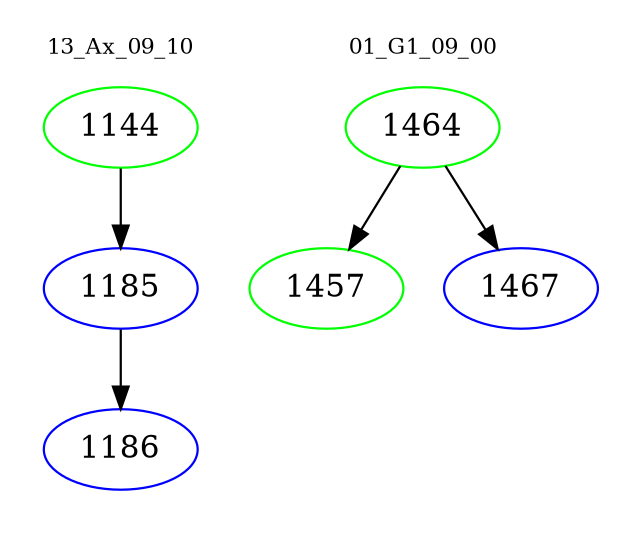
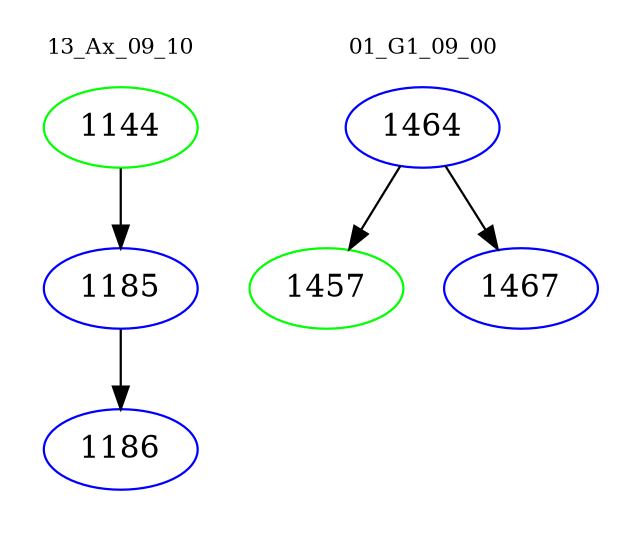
node "1464": color green -> blue
